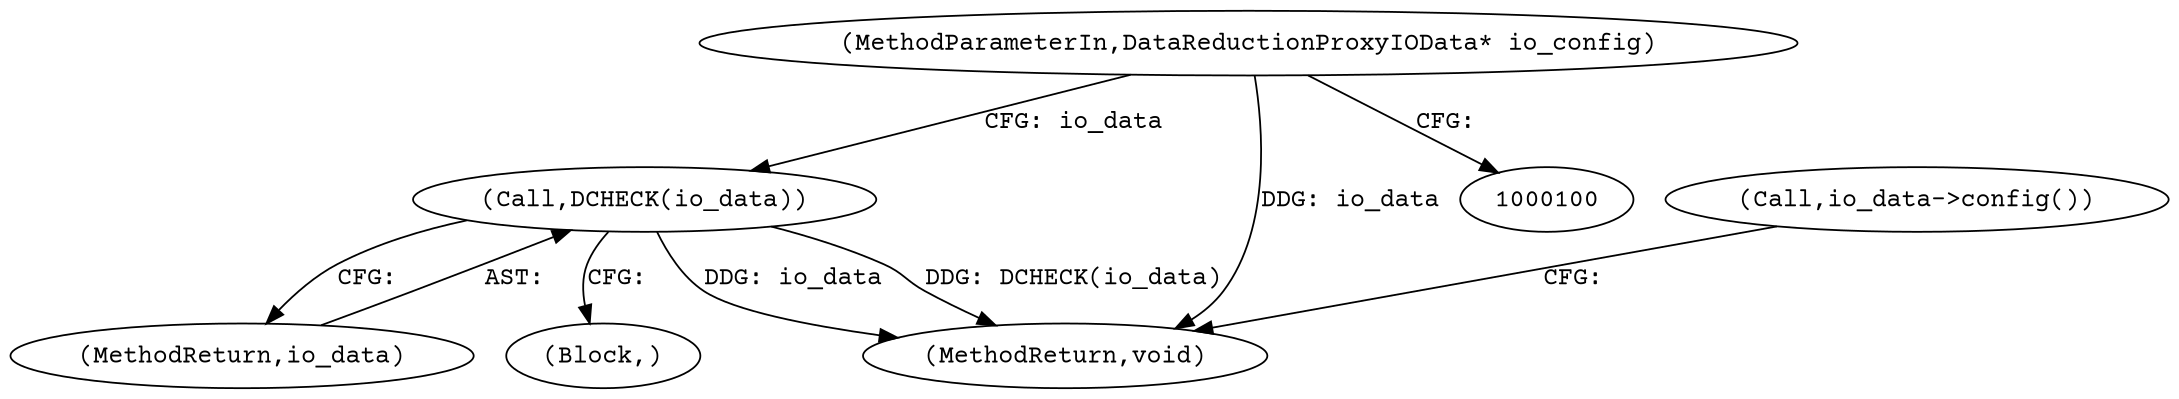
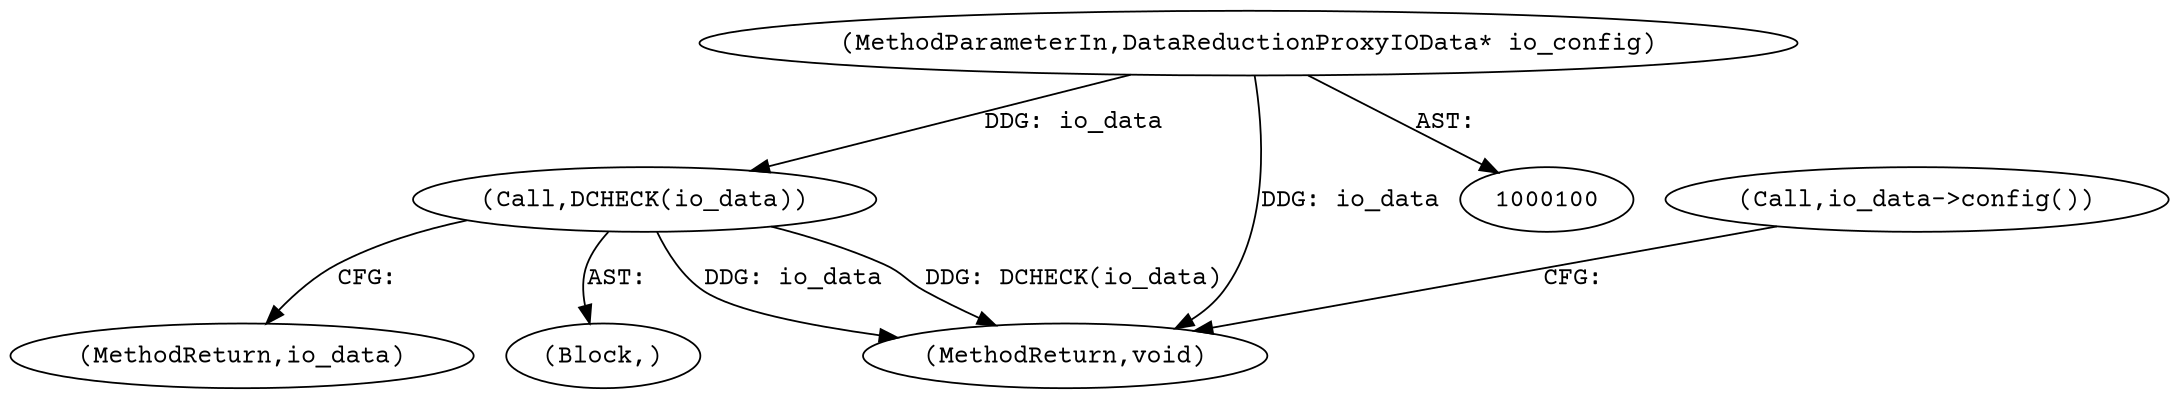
edge "(MethodParameterIn,DataReductionProxyIOData* io_config)" -> "(Call,DCHECK(io_data))": label "CFG: io_data" -> "DDG: io_data"
edge "(MethodParameterIn,DataReductionProxyIOData* io_config)" -> "1000100": label "CFG: " -> "AST: "
edge "(Call,DCHECK(io_data))" -> "(Block,)": label "CFG: " -> "AST: "
edge "(MethodReturn,io_data)" -> "(Call,DCHECK(io_data))": removed, label "AST:"
